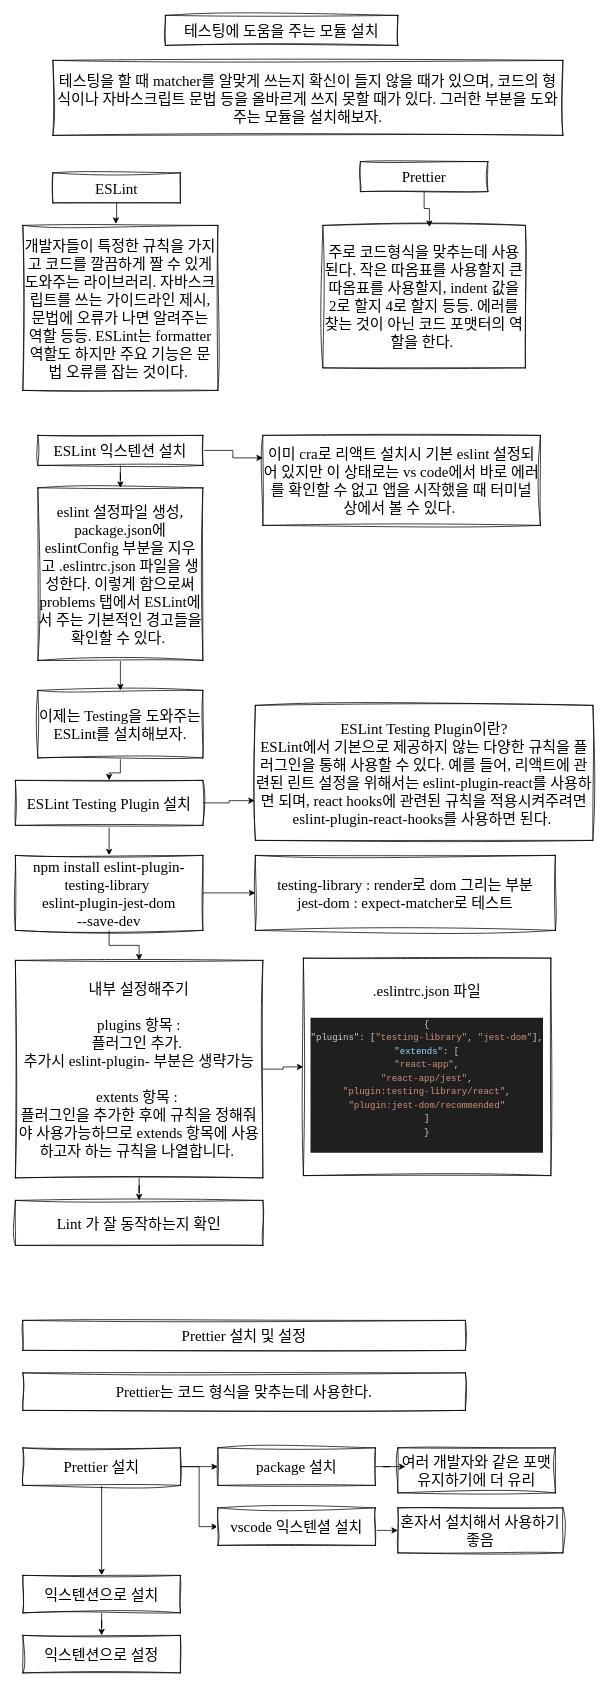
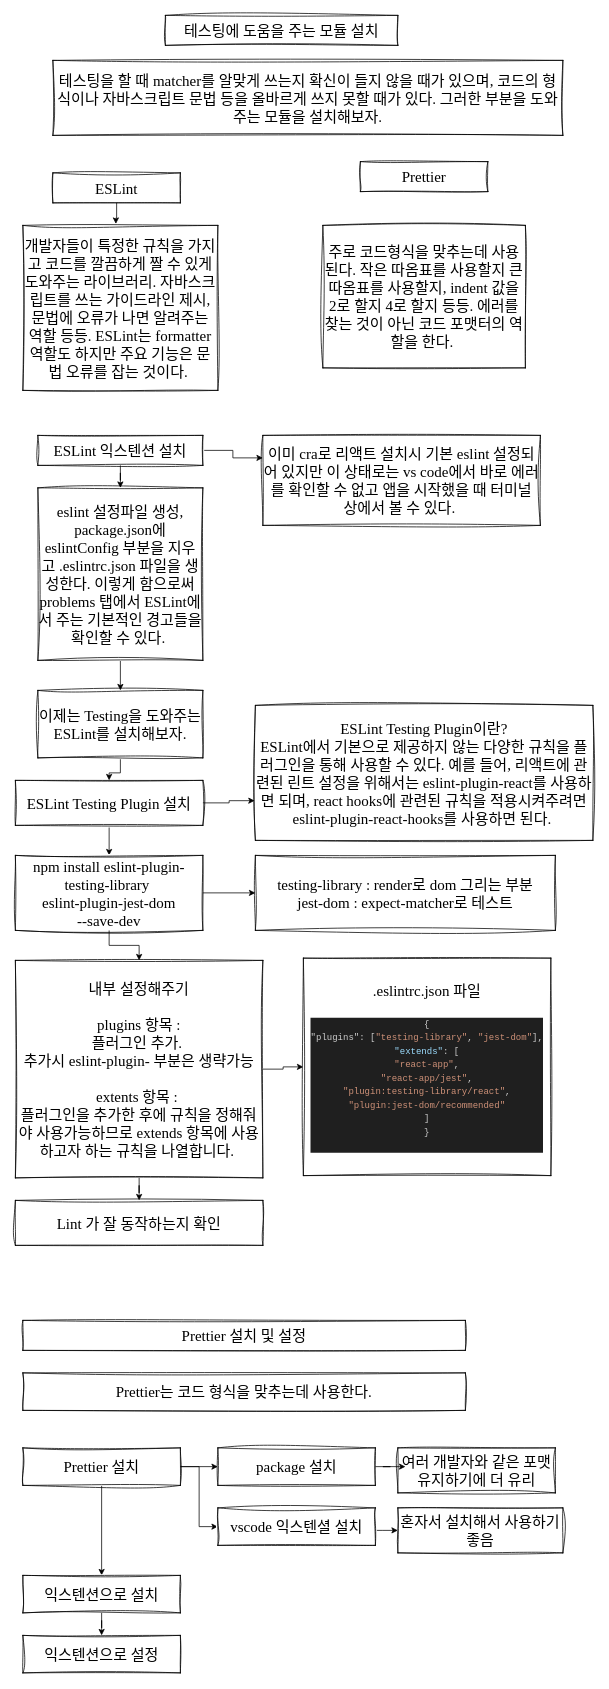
edge "Prettier" -> "주로 코드형식을 맞추는데 사용된다. 작은 따옴표를 사용할지 큰 따옴표를 사용할지, indent 값을 2로 할지 4로 할지 등등. 에러를 찾는 것이 아닌 코드 포맷터의 역할을 한다.": removed
